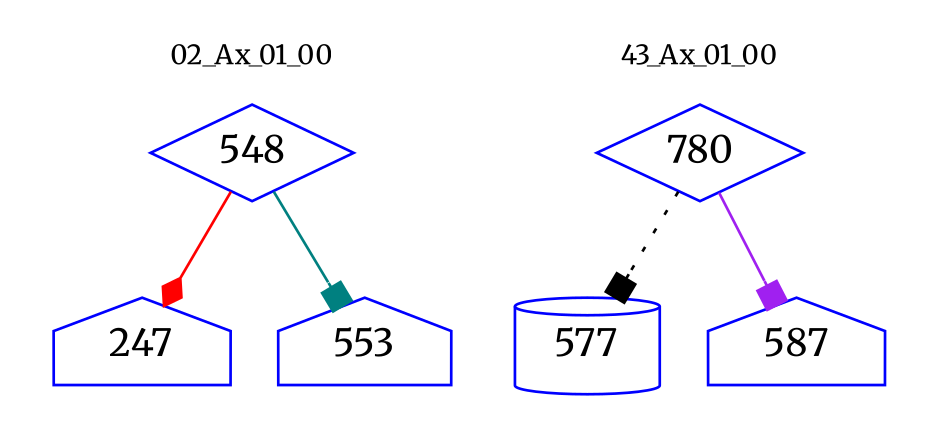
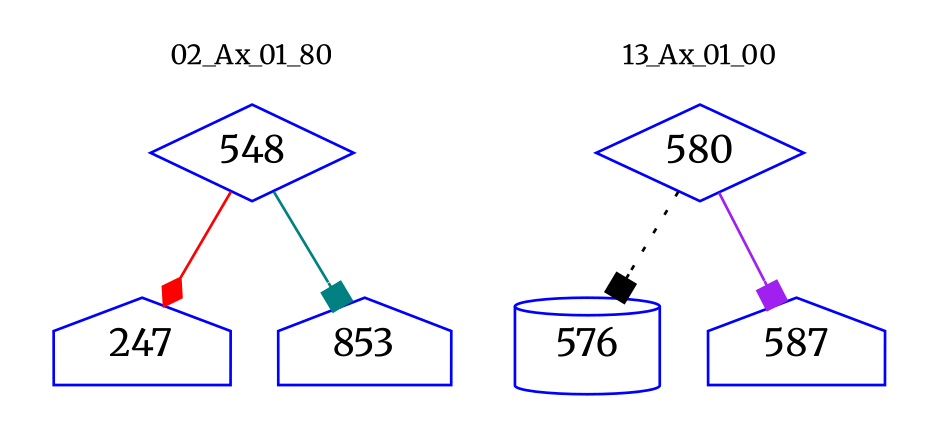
cluster "02_Ax_01_00": label "02_Ax_01_00" -> "02_Ax_01_80"
cluster "43_Ax_01_00": label "43_Ax_01_00" -> "13_Ax_01_00"
node "780": label "780" -> "580"
node "553": label "553" -> "853"
node "577": label "577" -> "576"
